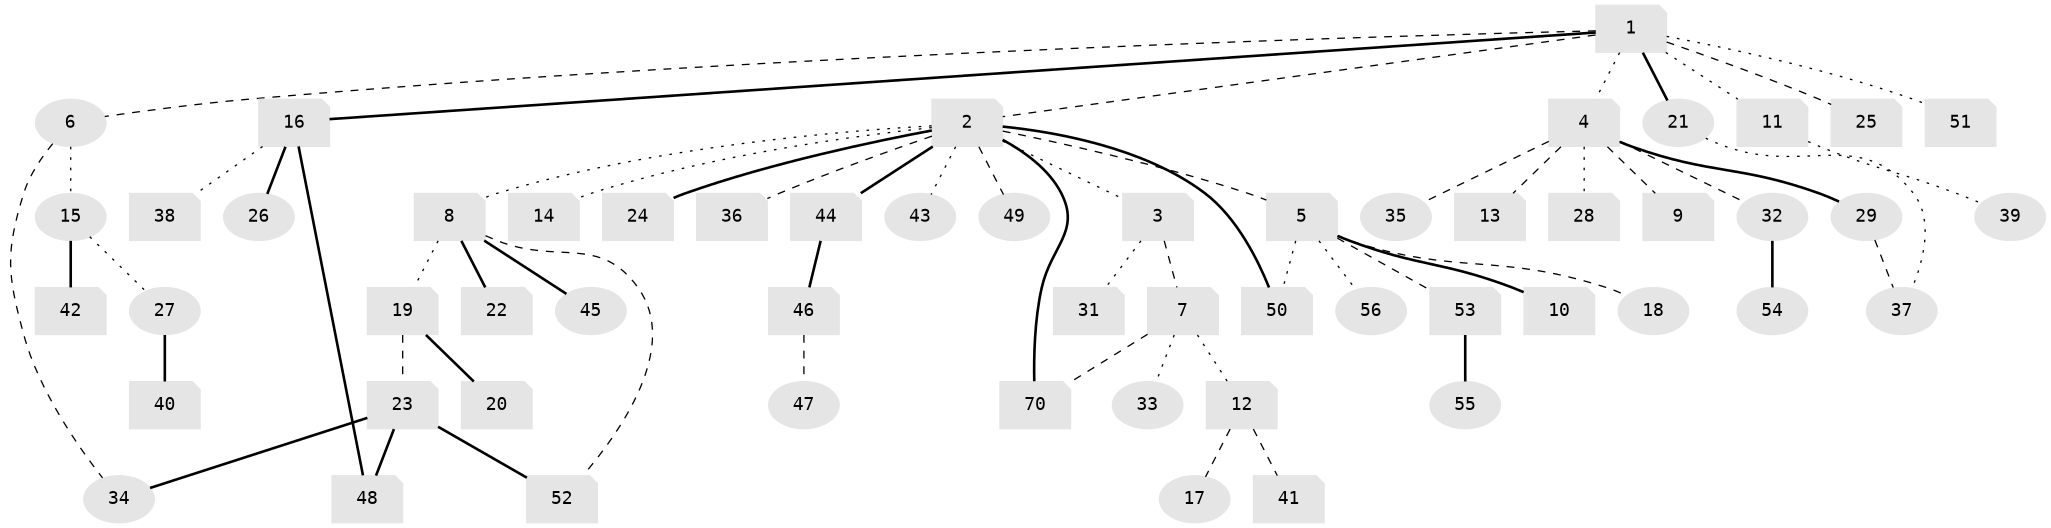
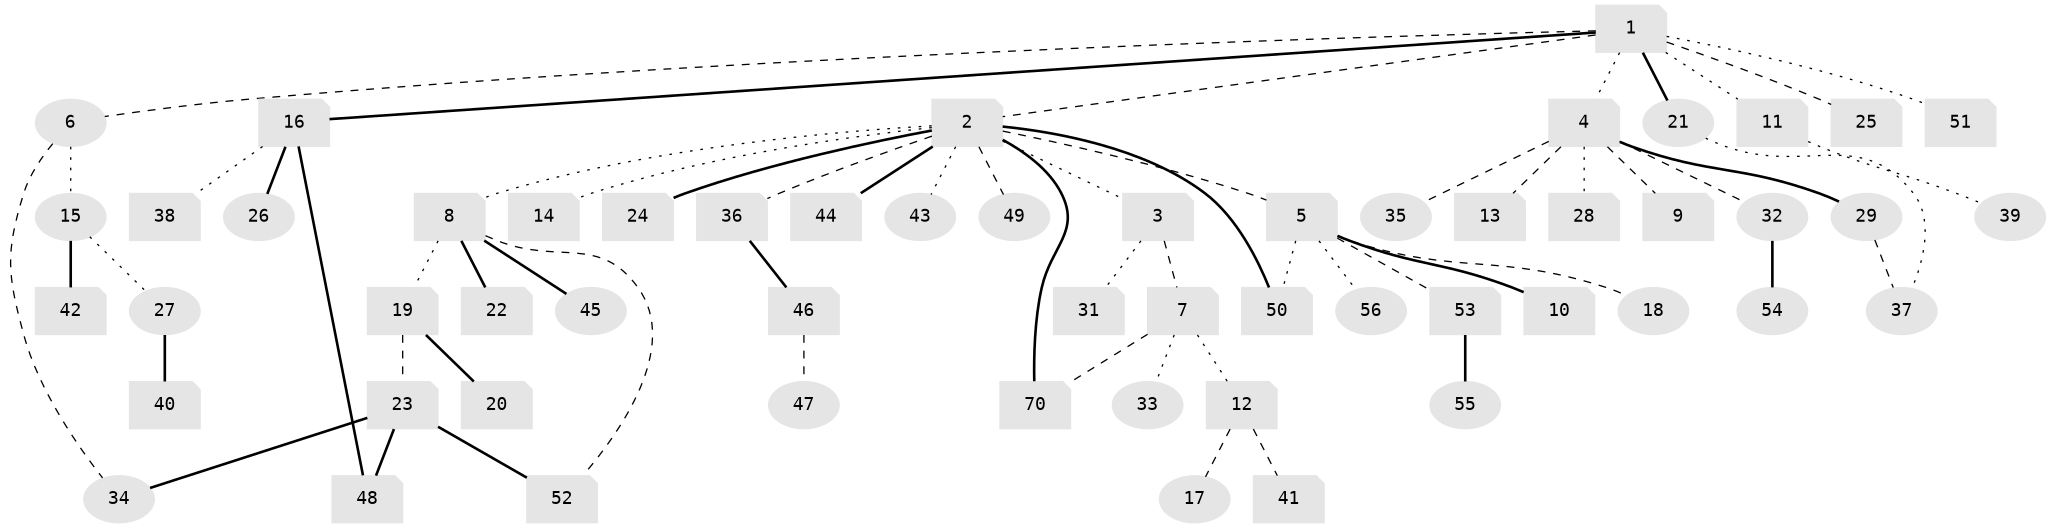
edge "44" -- "46": now "36" -- "46"
